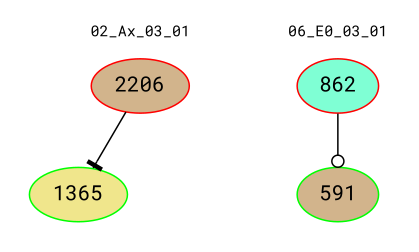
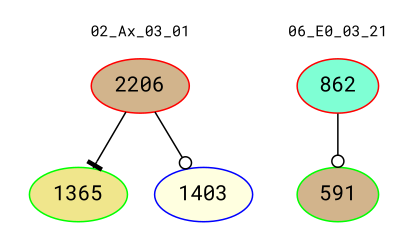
cluster "06_E0_03_01": label "06_E0_03_01" -> "06_E0_03_21"
node "1403": added
